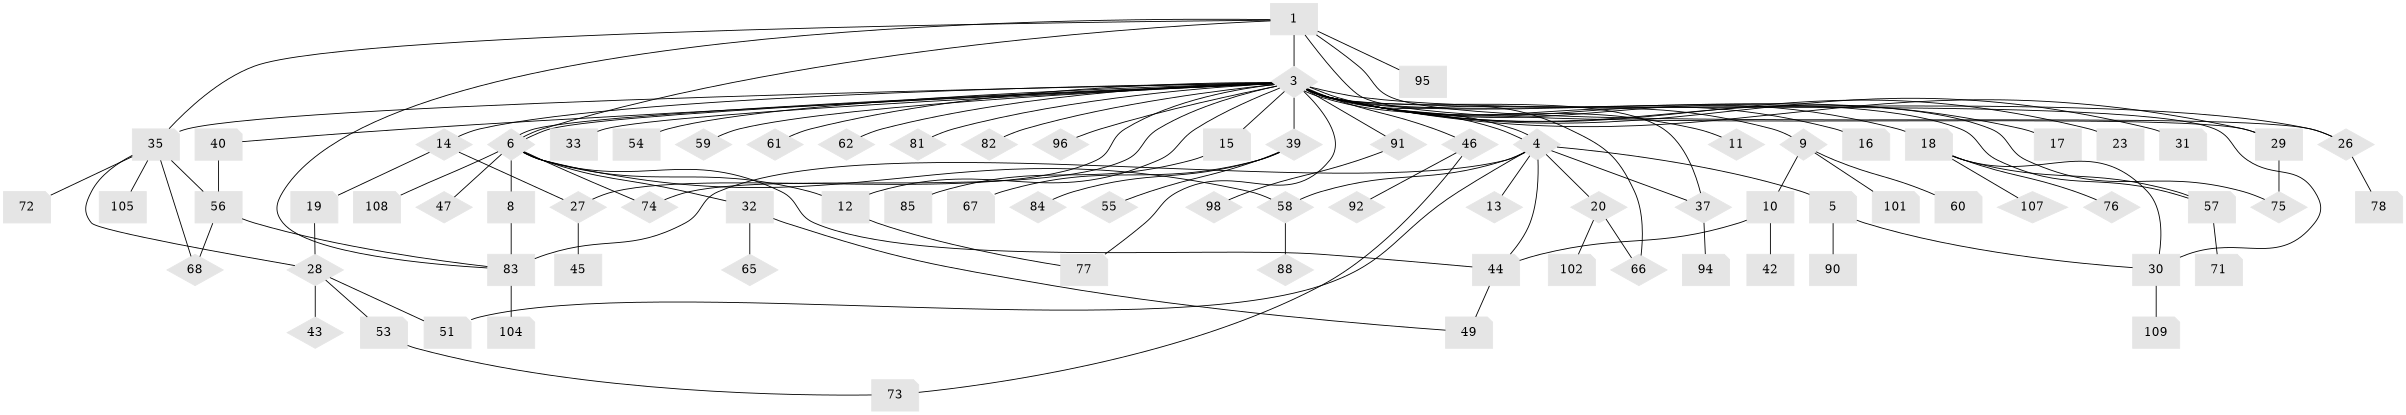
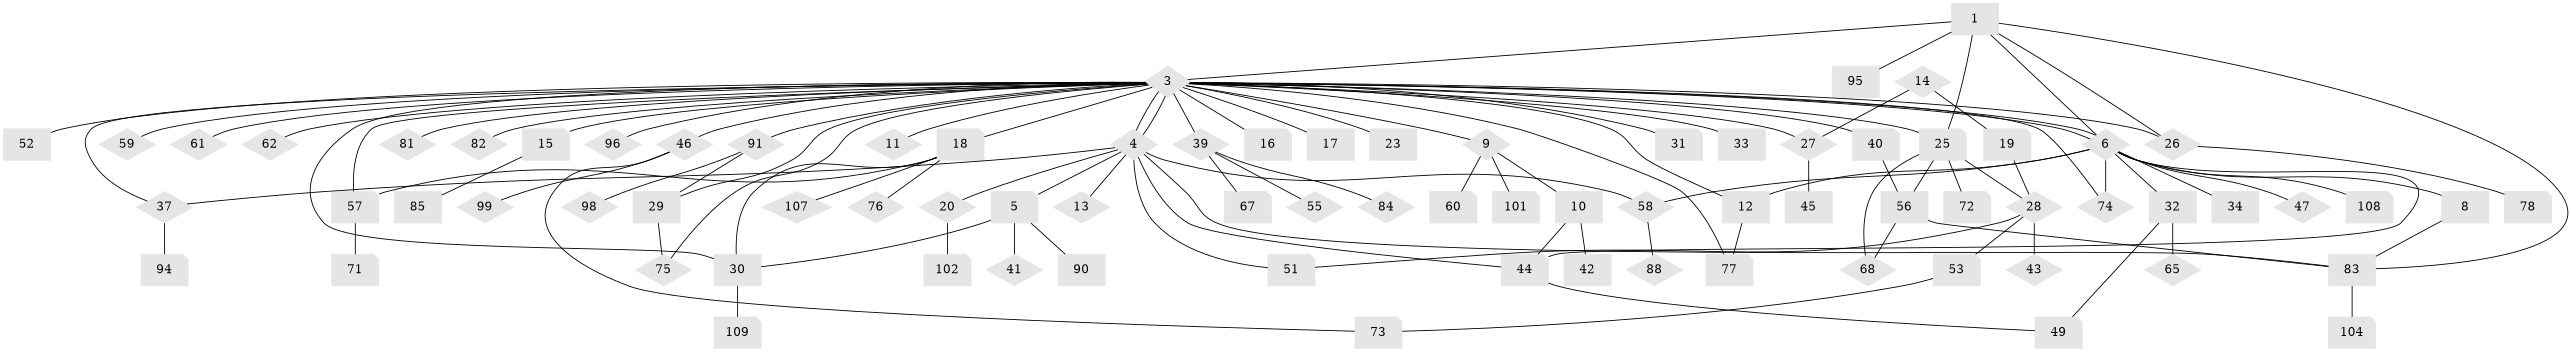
edge "3" -- "14": removed
edge "1" -- "29": now "91" -- "29"
node "35": label "35" -> "25"
node "54": label "54" -> "52"
node "105": removed
node "92": label "92" -> "99"
node "34": added
node "41": added
node "66": removed
